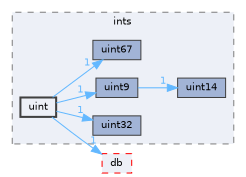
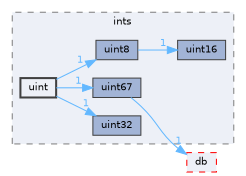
node "uint9": label "uint9" -> "uint8"
node "uint14": label "uint14" -> "uint16"
edge "uint" -> "db": now "uint67" -> "db"
